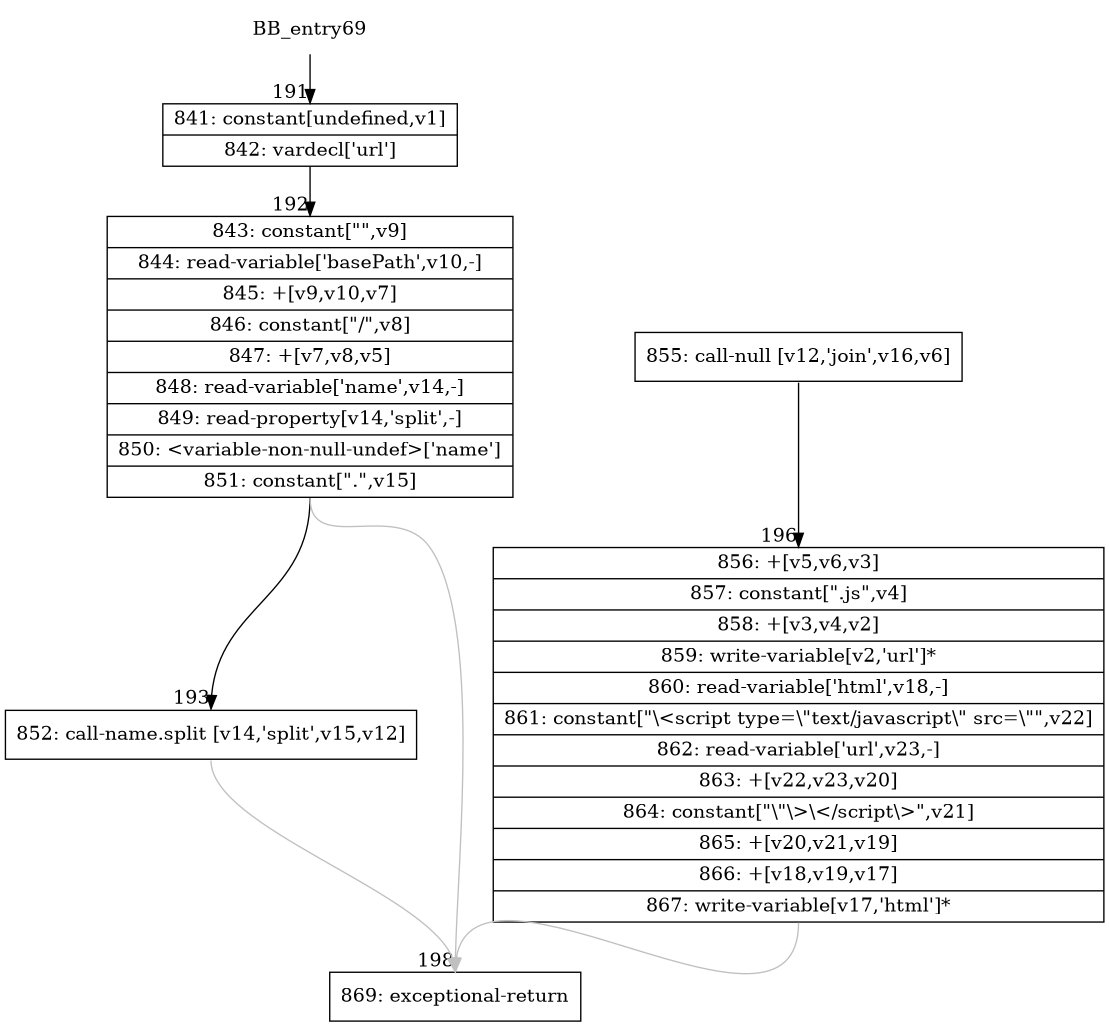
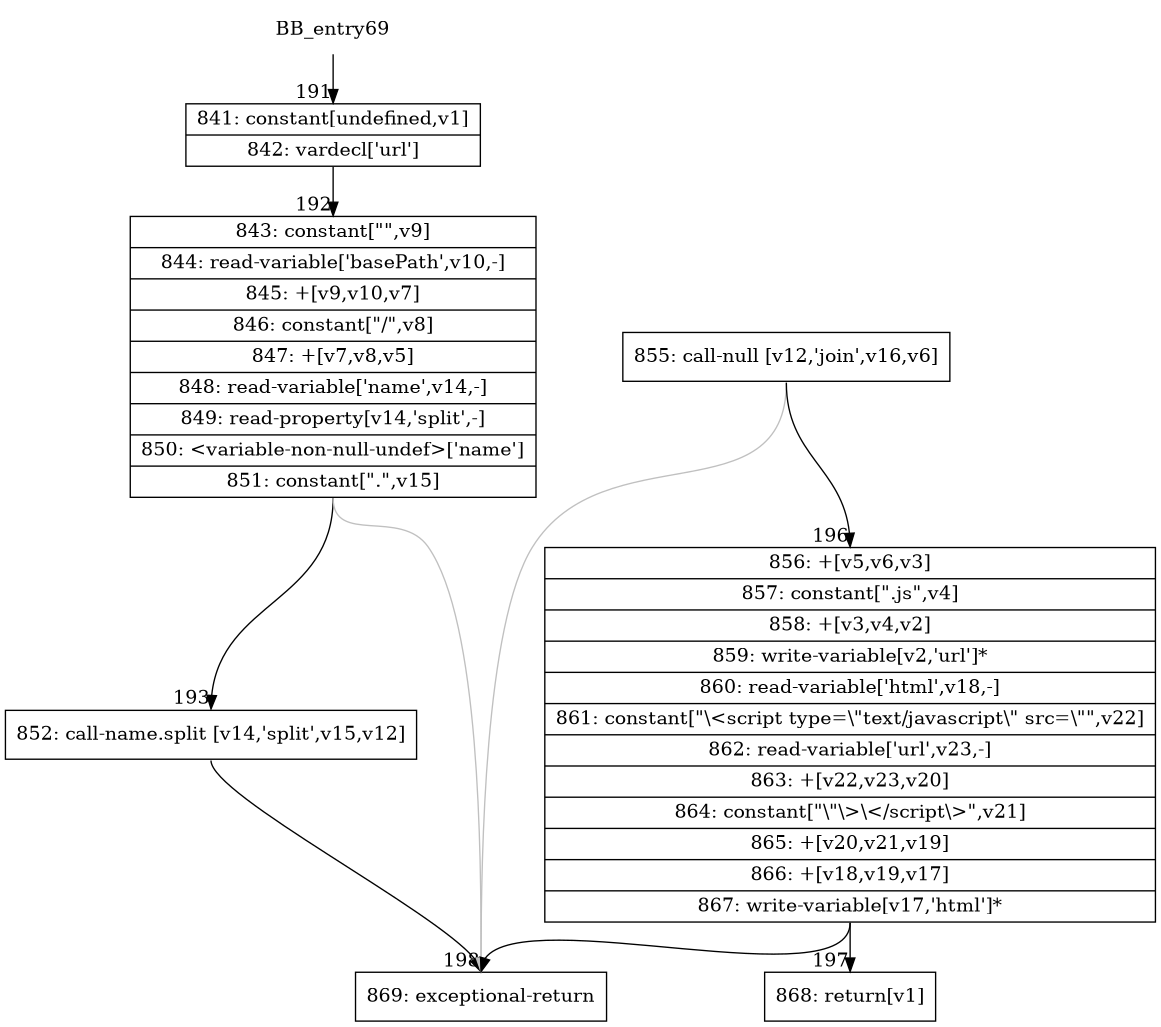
edge "855: call-null [v12,'join',v16,v6]" -> "869: exceptional-return": added
edge "852: call-name.split [v14,'split',v15,v12]" -> "869: exceptional-return": color gray -> black
edge "856: +[v5,v6,v3]" -> "869: exceptional-return": color gray -> black
node "868: return[v1]": added
